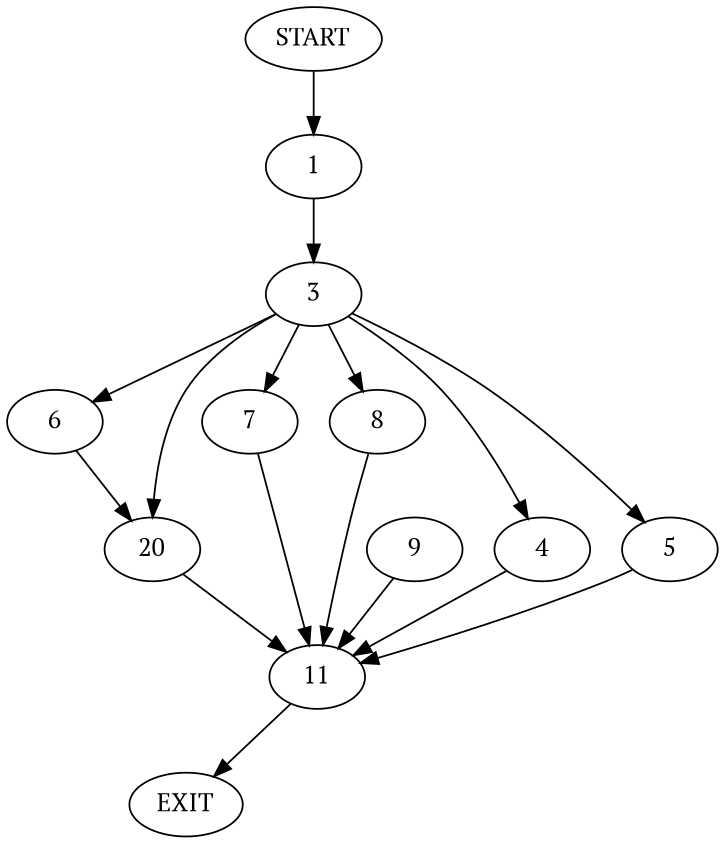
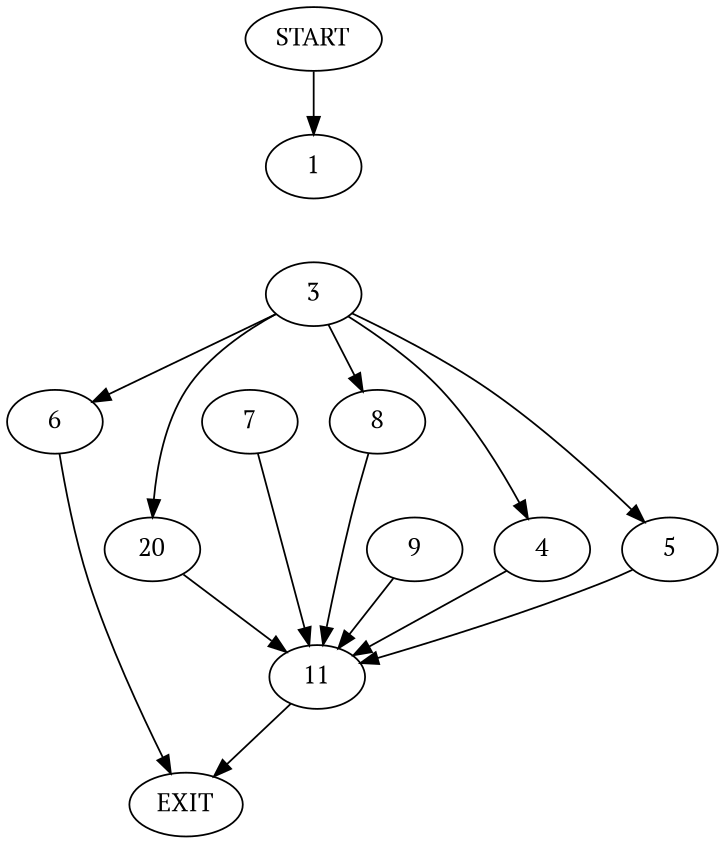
edge "1" -> "3": removed
edge "3" -> "7": removed
edge "6" -> "20": now "6" -> "EXIT"
